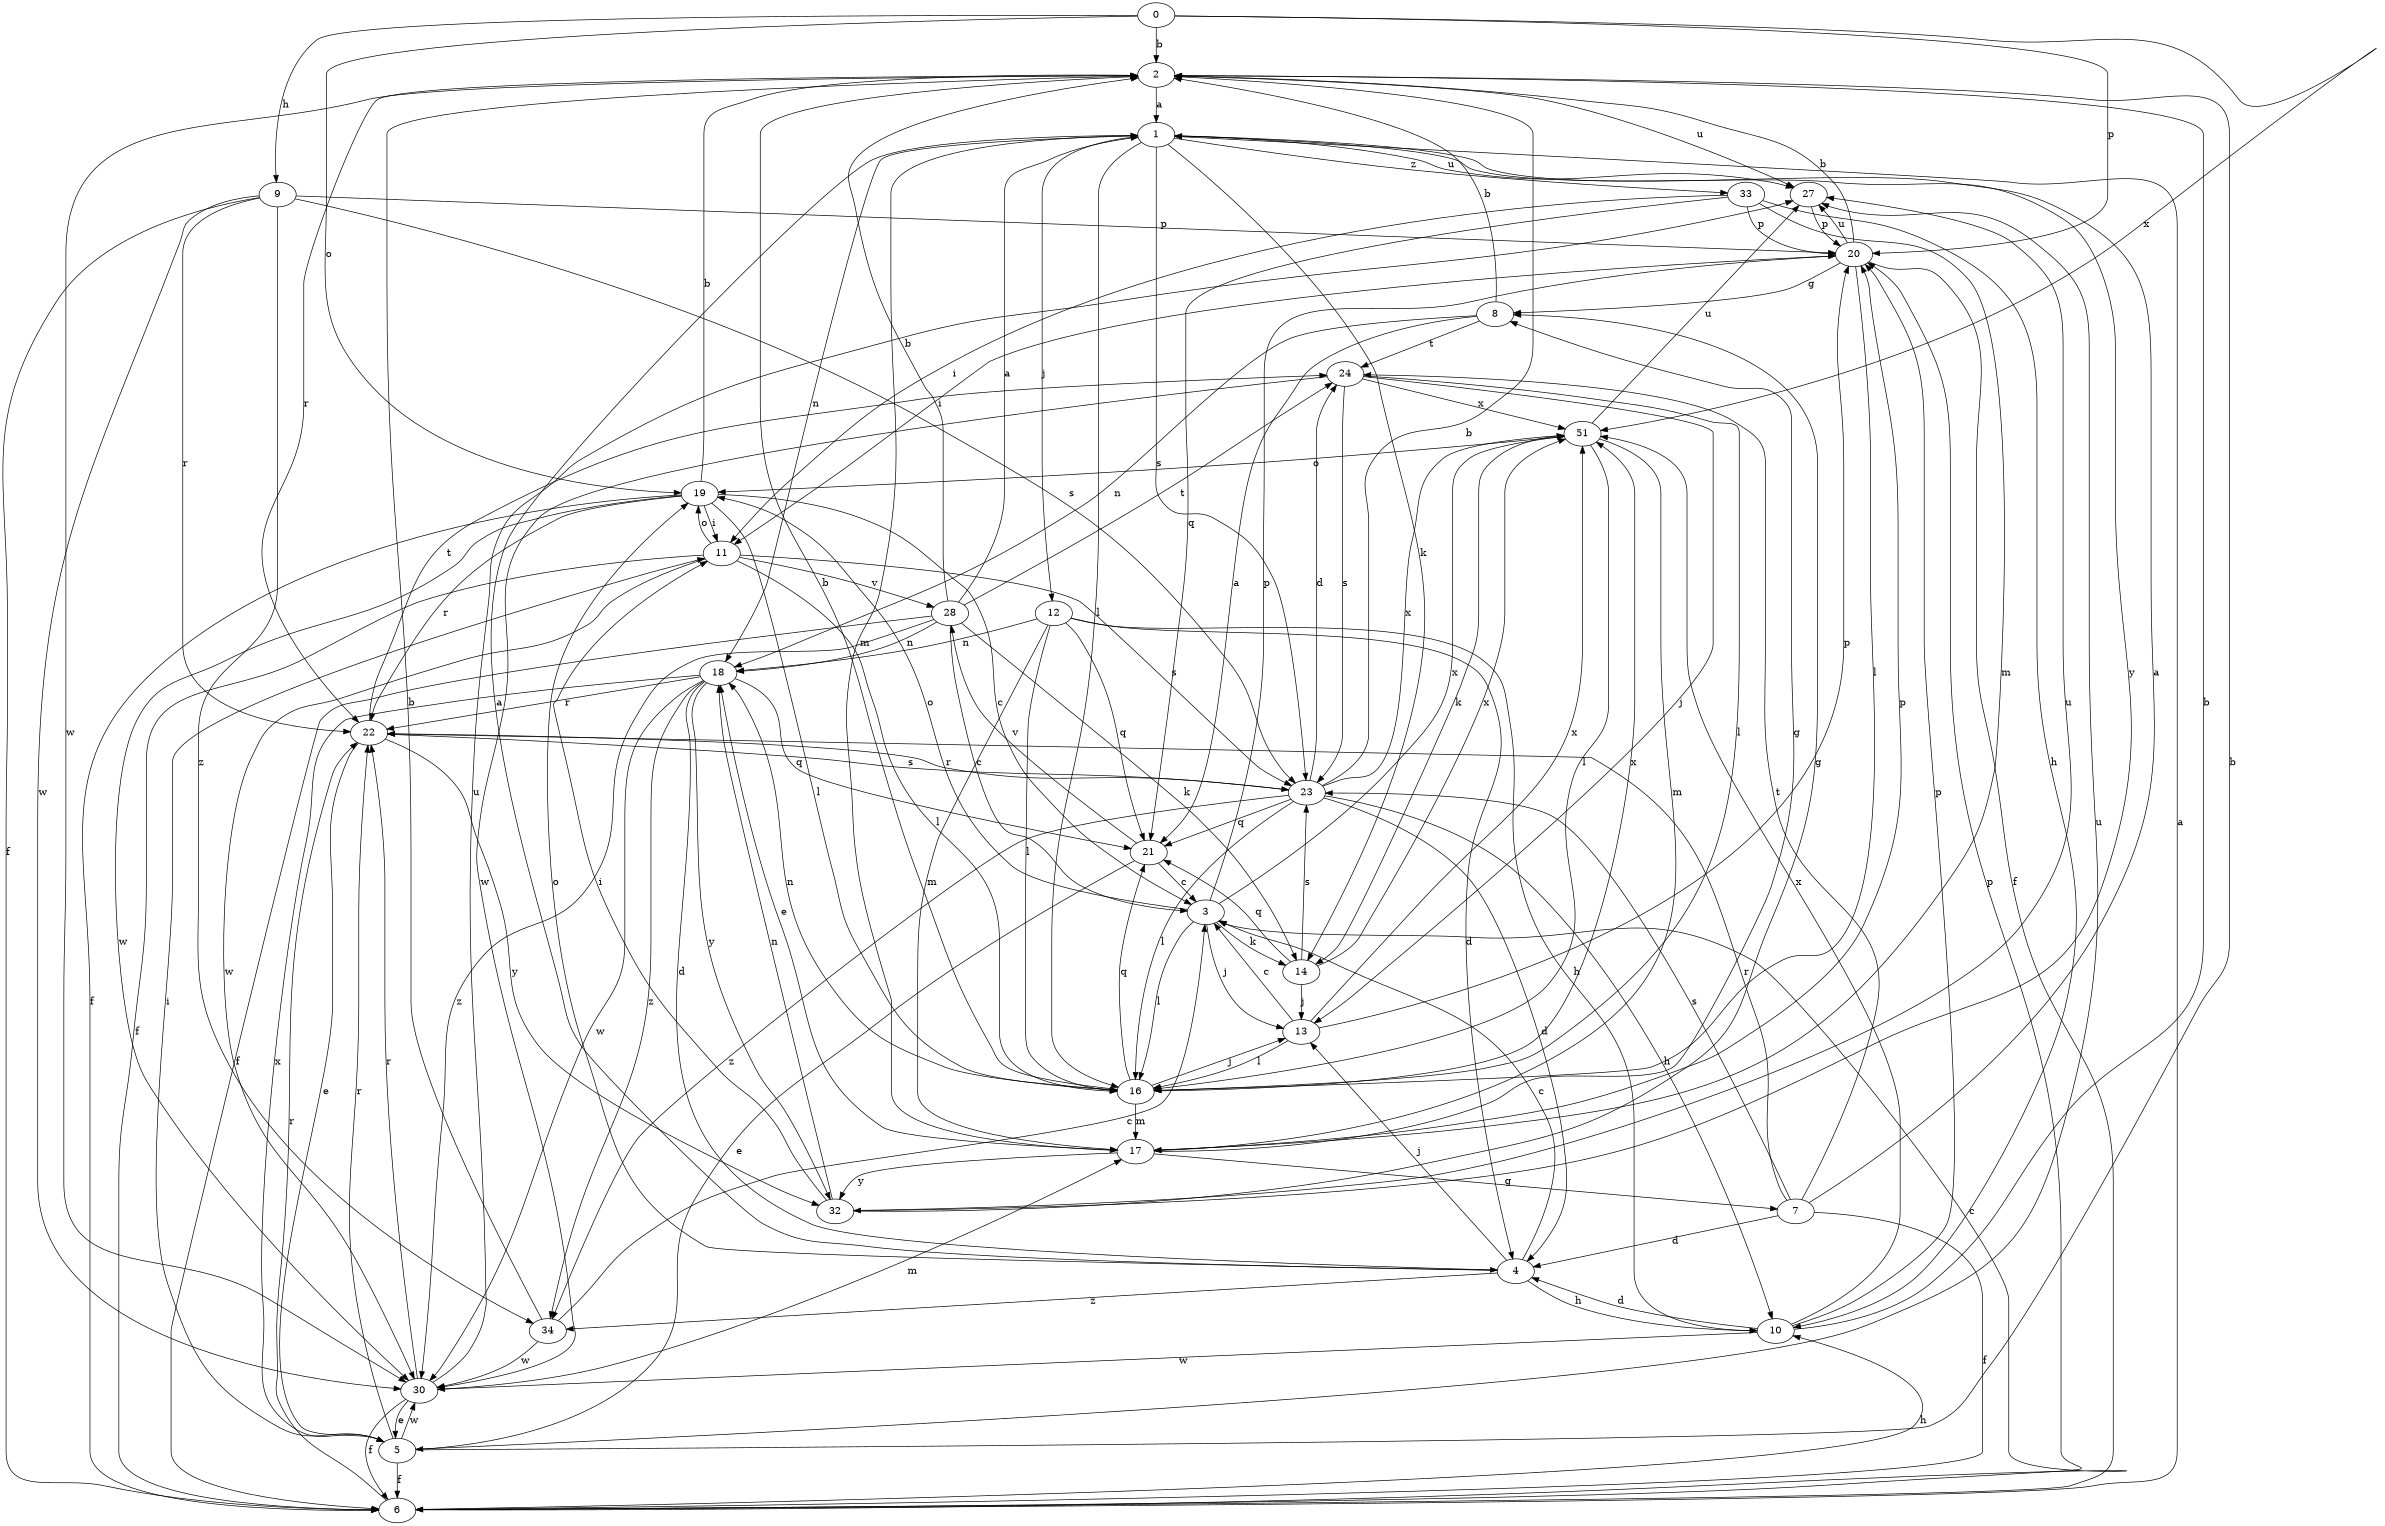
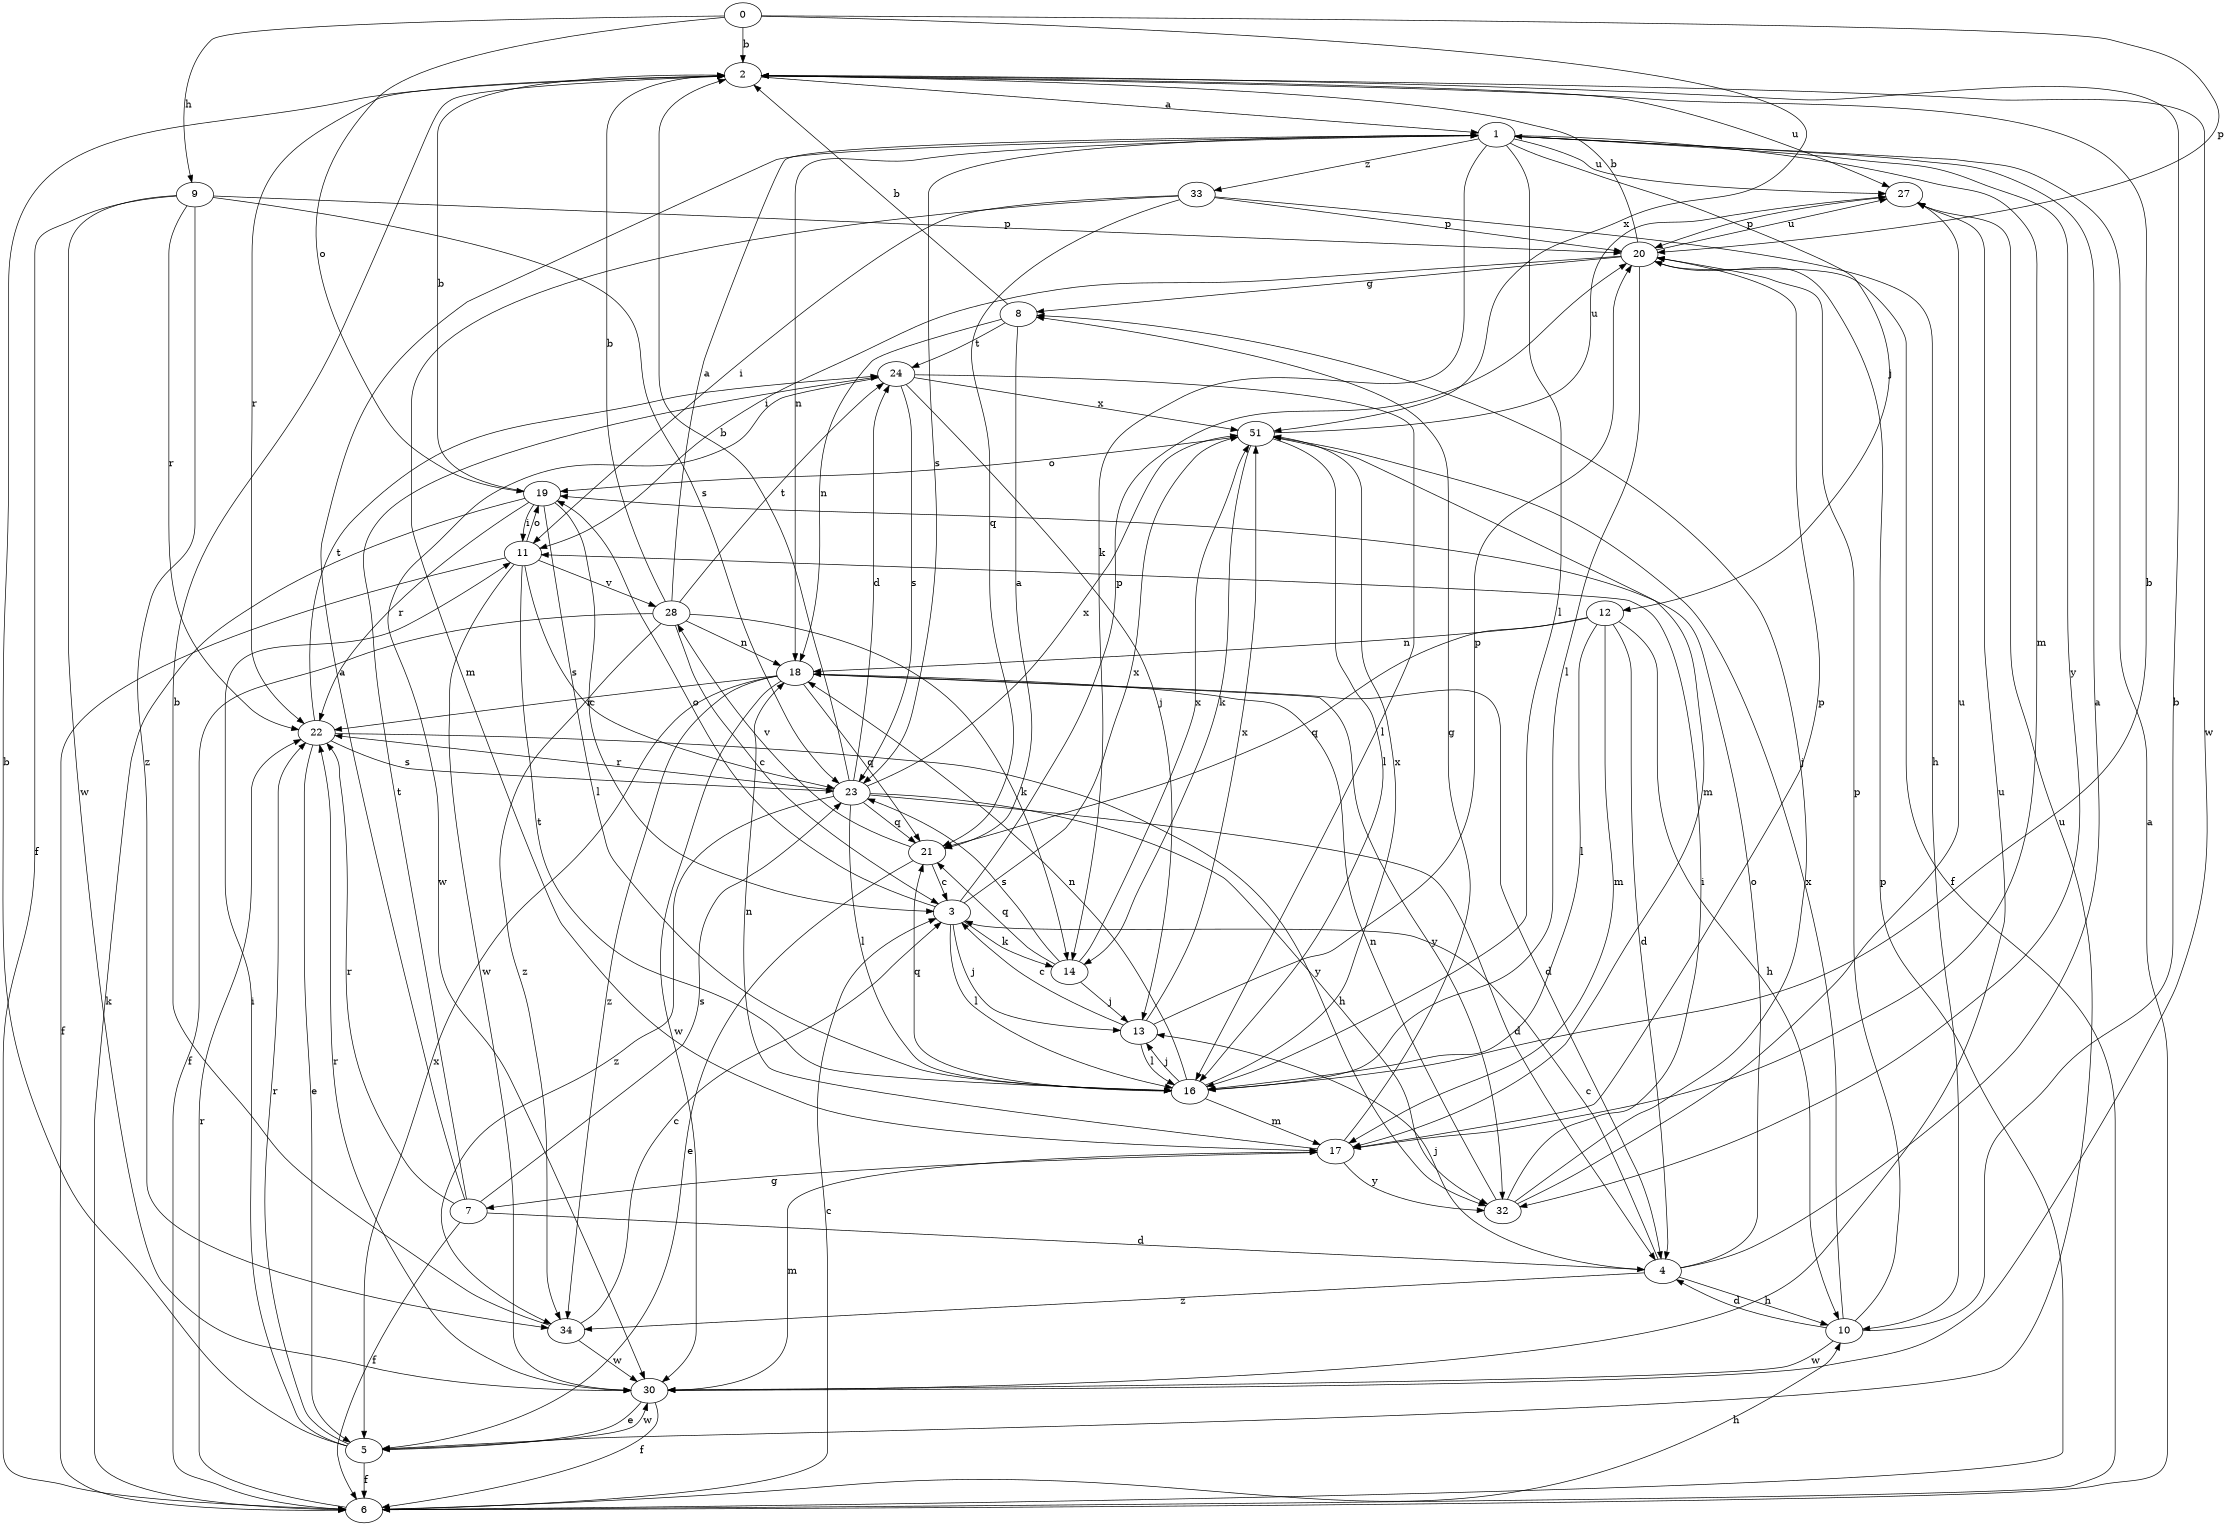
edge "32" -> "8": label "g" -> "j"
edge "19" -> "30": removed, label "w"
edge "11" -> "16": label "l" -> "t"
edge "28" -> "30": now "28" -> "34"
edge "17" -> "18": label "e" -> "n"
edge "23" -> "10": now "23" -> "32"
edge "19" -> "6": label "f" -> "k"
edge "6" -> "1": reversed
